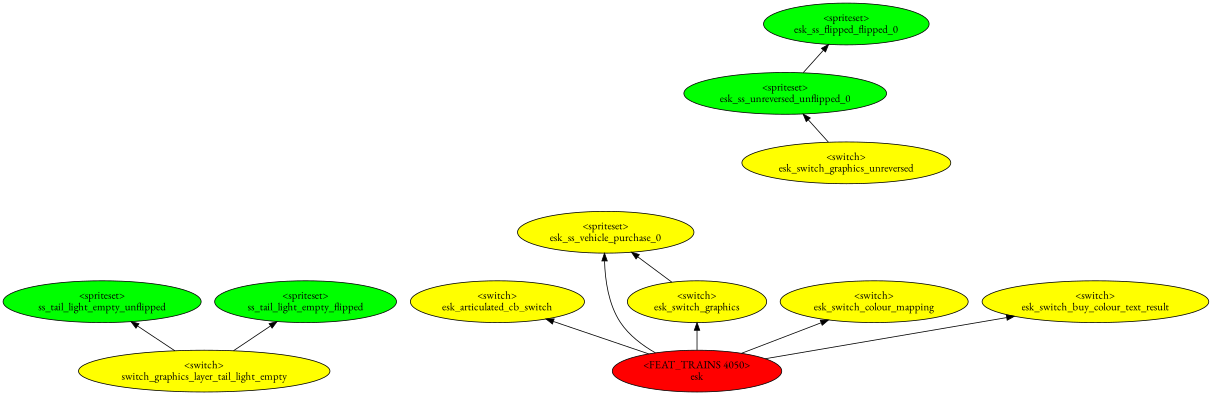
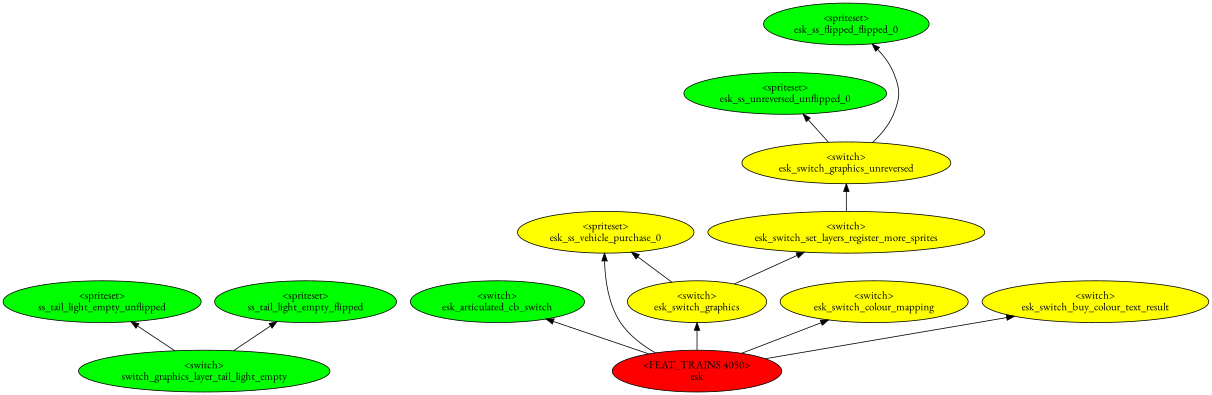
edge "<spriteset> esk_ss_unreversed_unflipped_0" -> "<spriteset> esk_ss_flipped_flipped_0": now "<switch> esk_switch_graphics_unreversed" -> "<spriteset> esk_ss_flipped_flipped_0"
node "<switch> esk_switch_set_layers_register_more_sprites": added
node "<switch> esk_articulated_cb_switch": fillcolor yellow -> green
node "<switch> switch_graphics_layer_tail_light_empty": fillcolor yellow -> green
